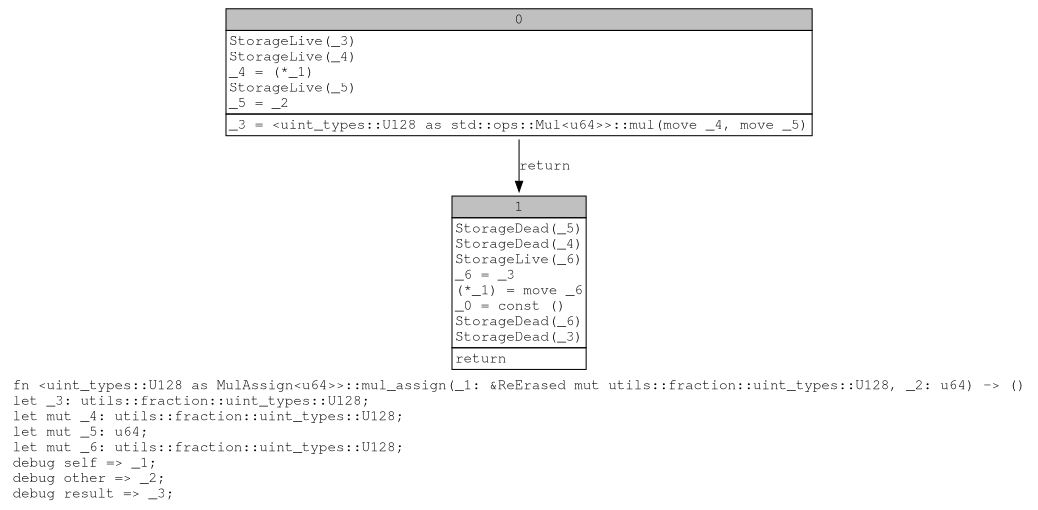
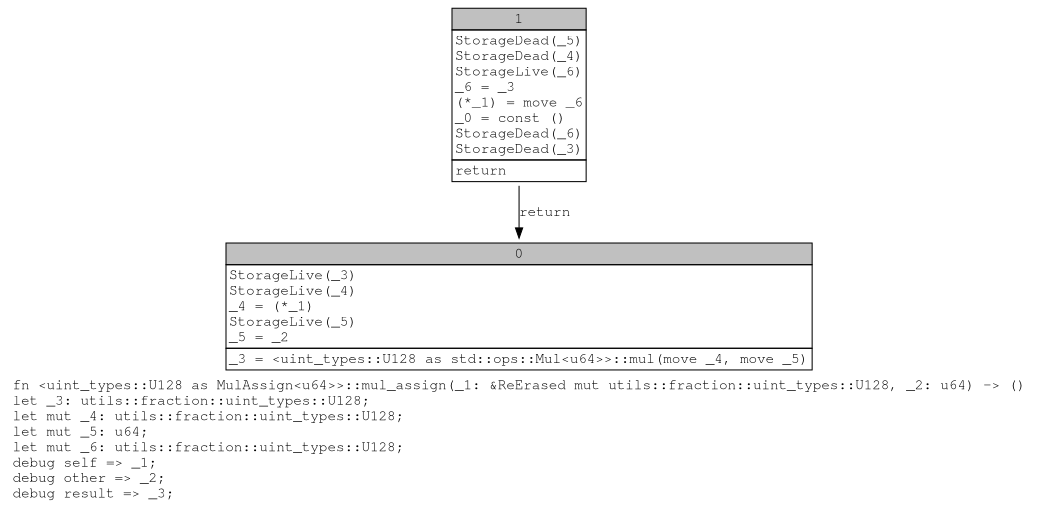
edge "0" -> "1": reversed
